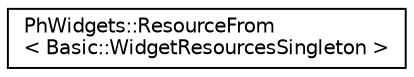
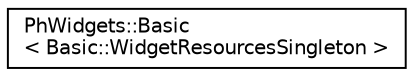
node "PhWidgets::ResourceFrom < Basic::WidgetResourcesSingleton >": label "PhWidgets::ResourceFrom < Basic::WidgetResourcesSingleton >" -> "PhWidgets::Basic < Basic::WidgetResourcesSingleton >"
